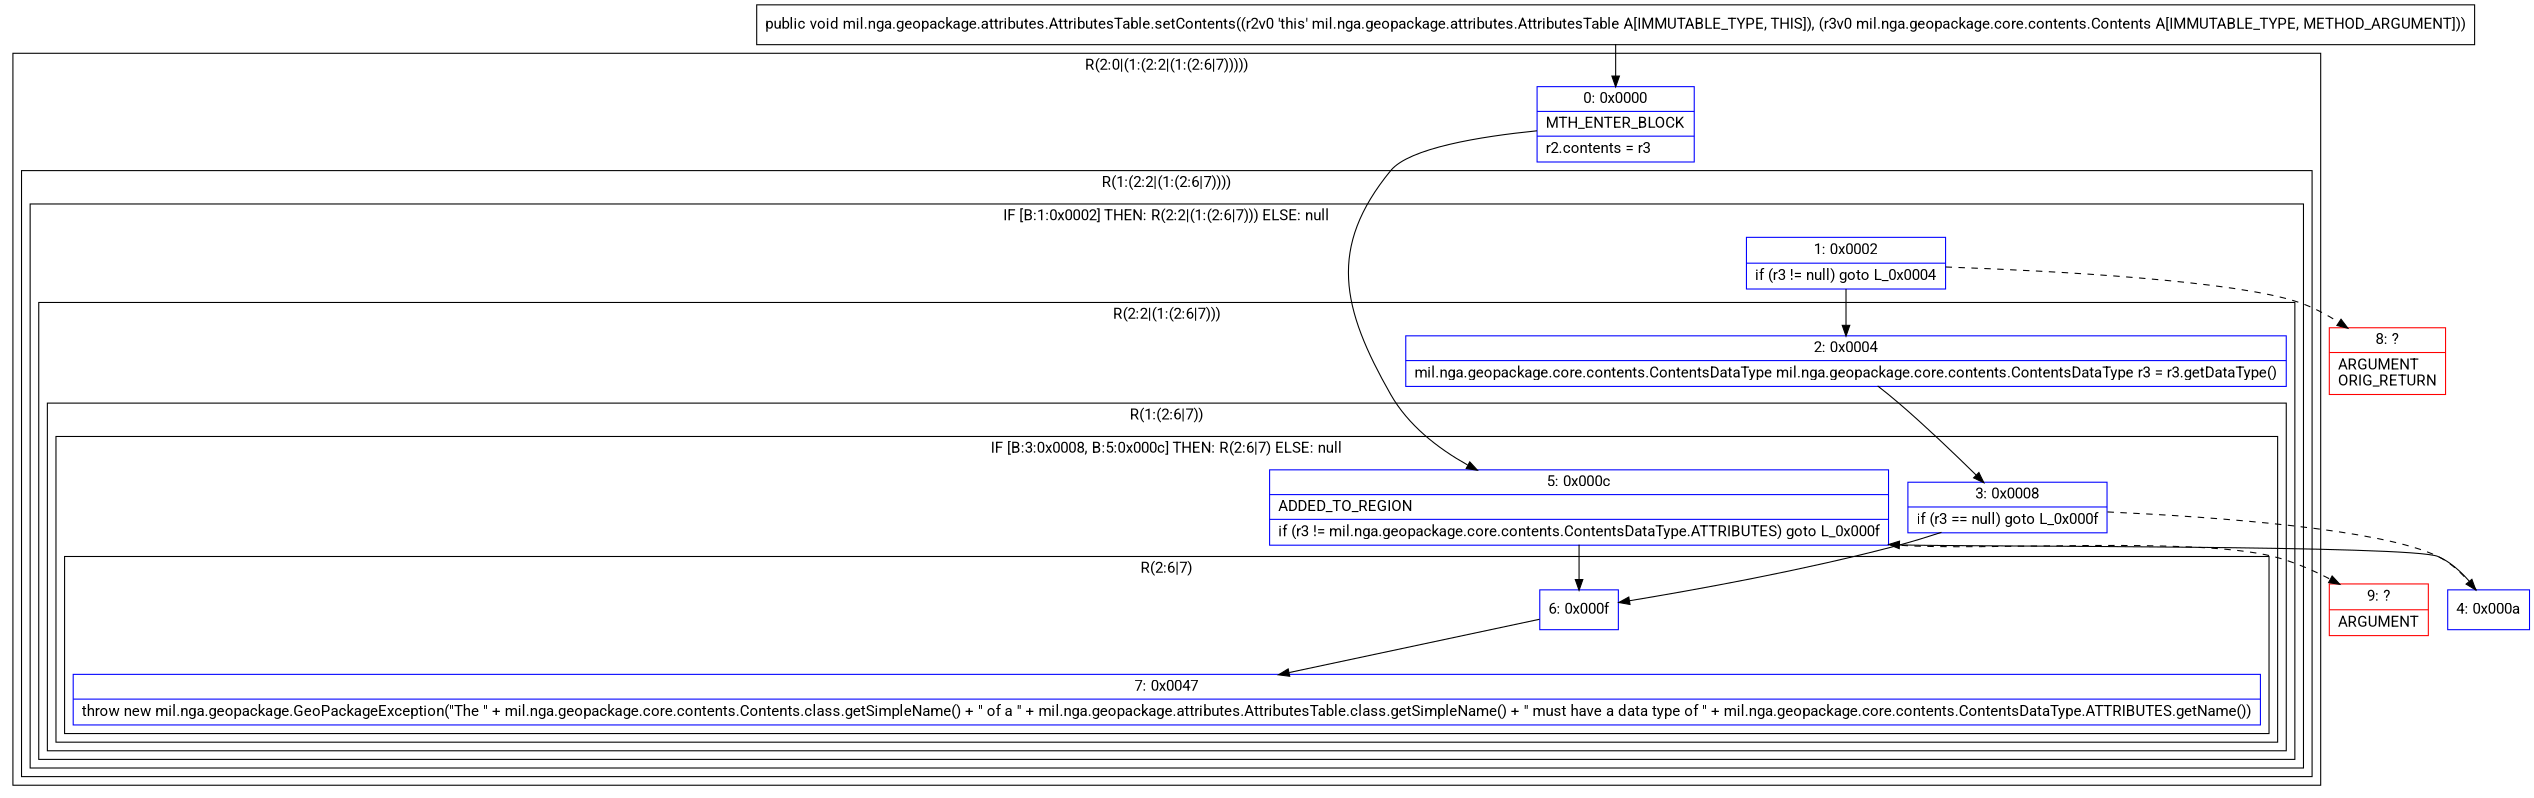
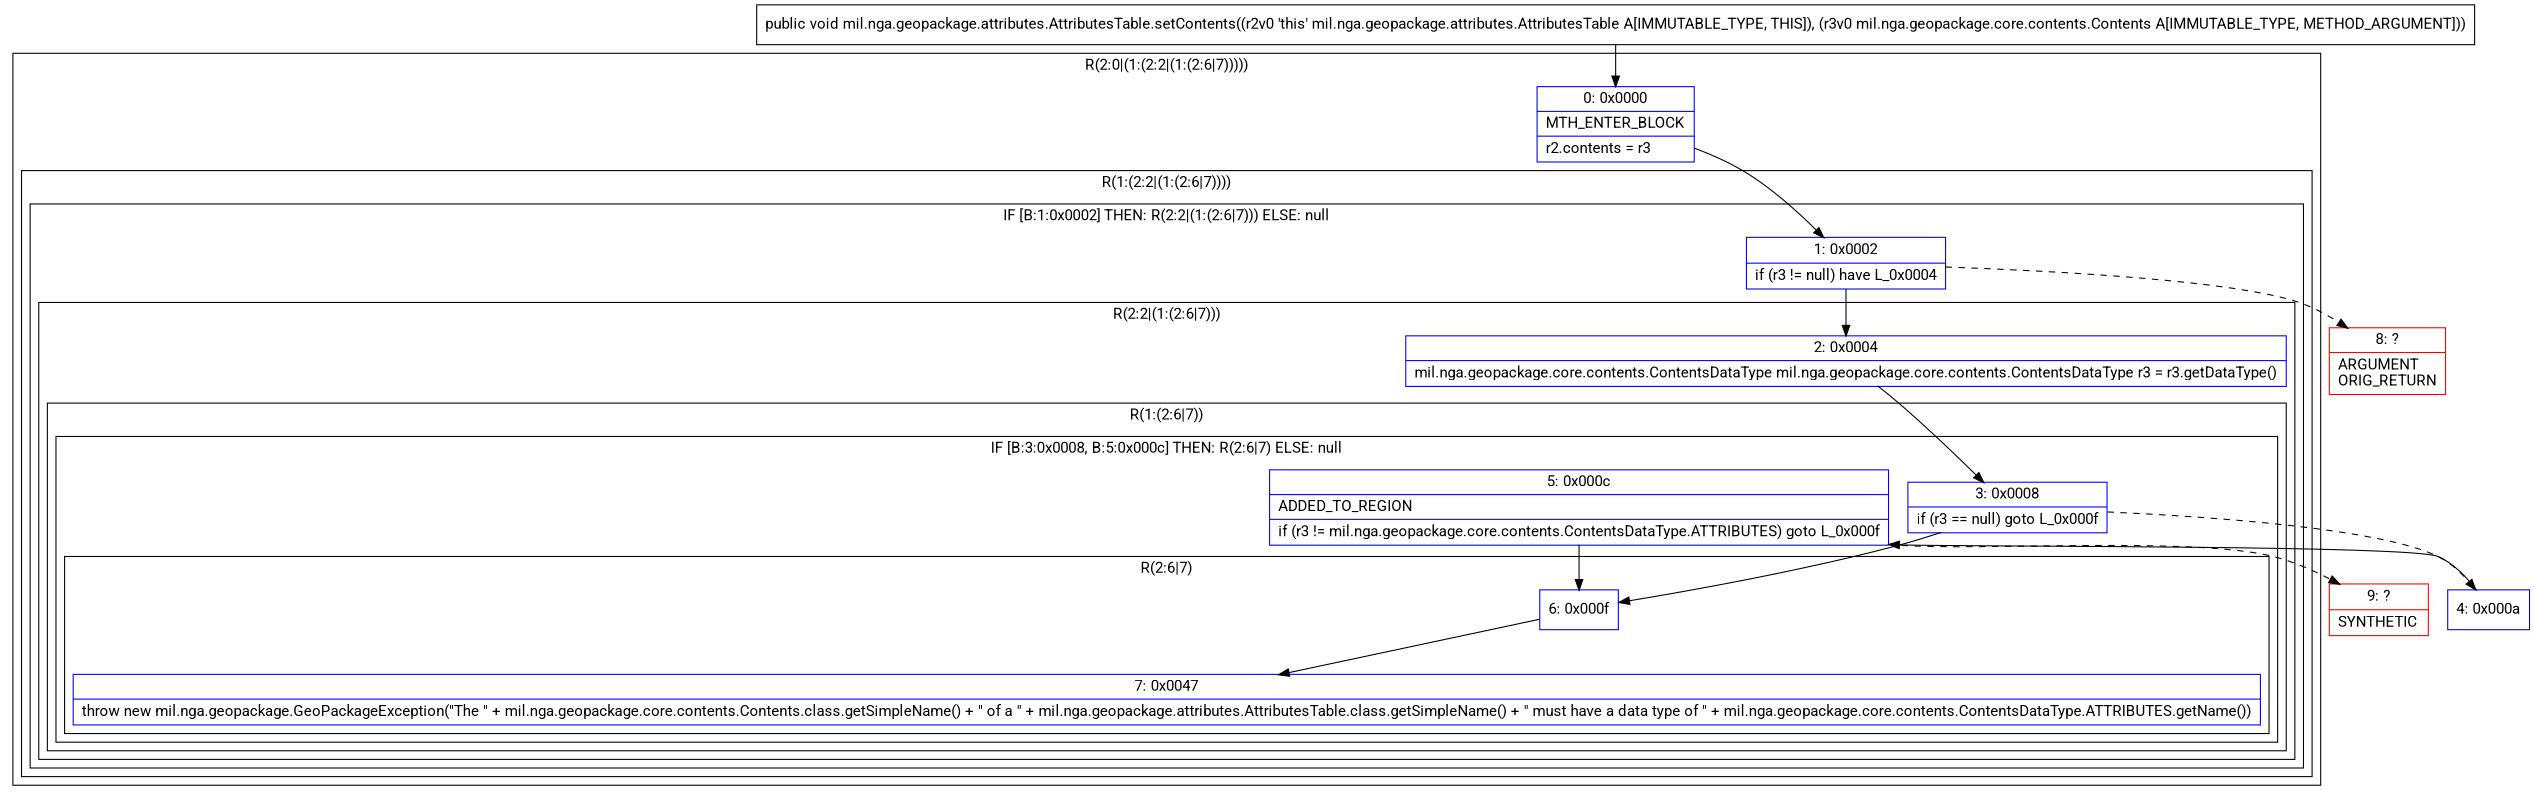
edge "0: 0x0000" -> "5: 0x000c": now "0: 0x0000" -> "1: 0x0002"
node "1: 0x0002": text "if (r3 != null) goto L_0x0004" -> "if (r3 != null) have L_0x0004"
node "9: ?": text "ARGUMENT" -> "SYNTHETIC"
